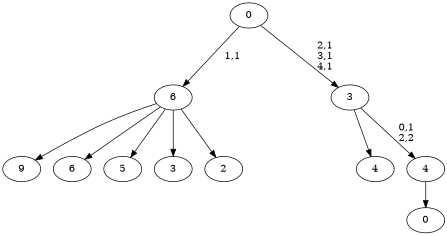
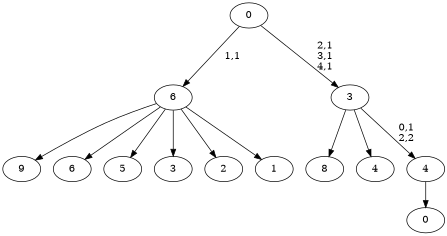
node "1": added
node "8": added
